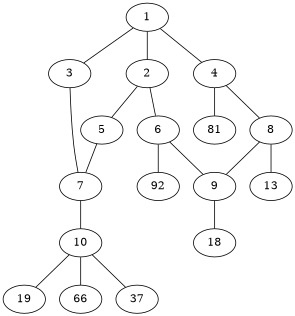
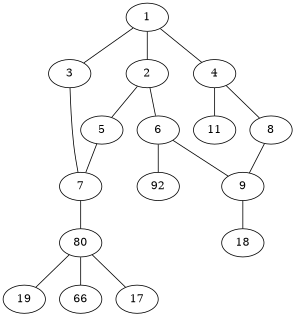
node "81": label "81" -> "11"
node "13": removed
node "10": label "10" -> "80"
node "37": label "37" -> "17"
